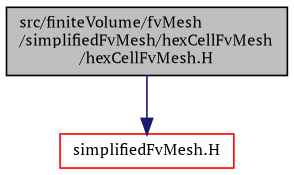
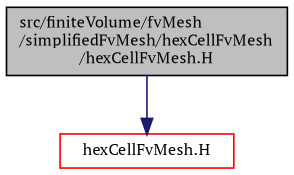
node "simplifiedFvMesh.H": label "simplifiedFvMesh.H" -> "hexCellFvMesh.H"
